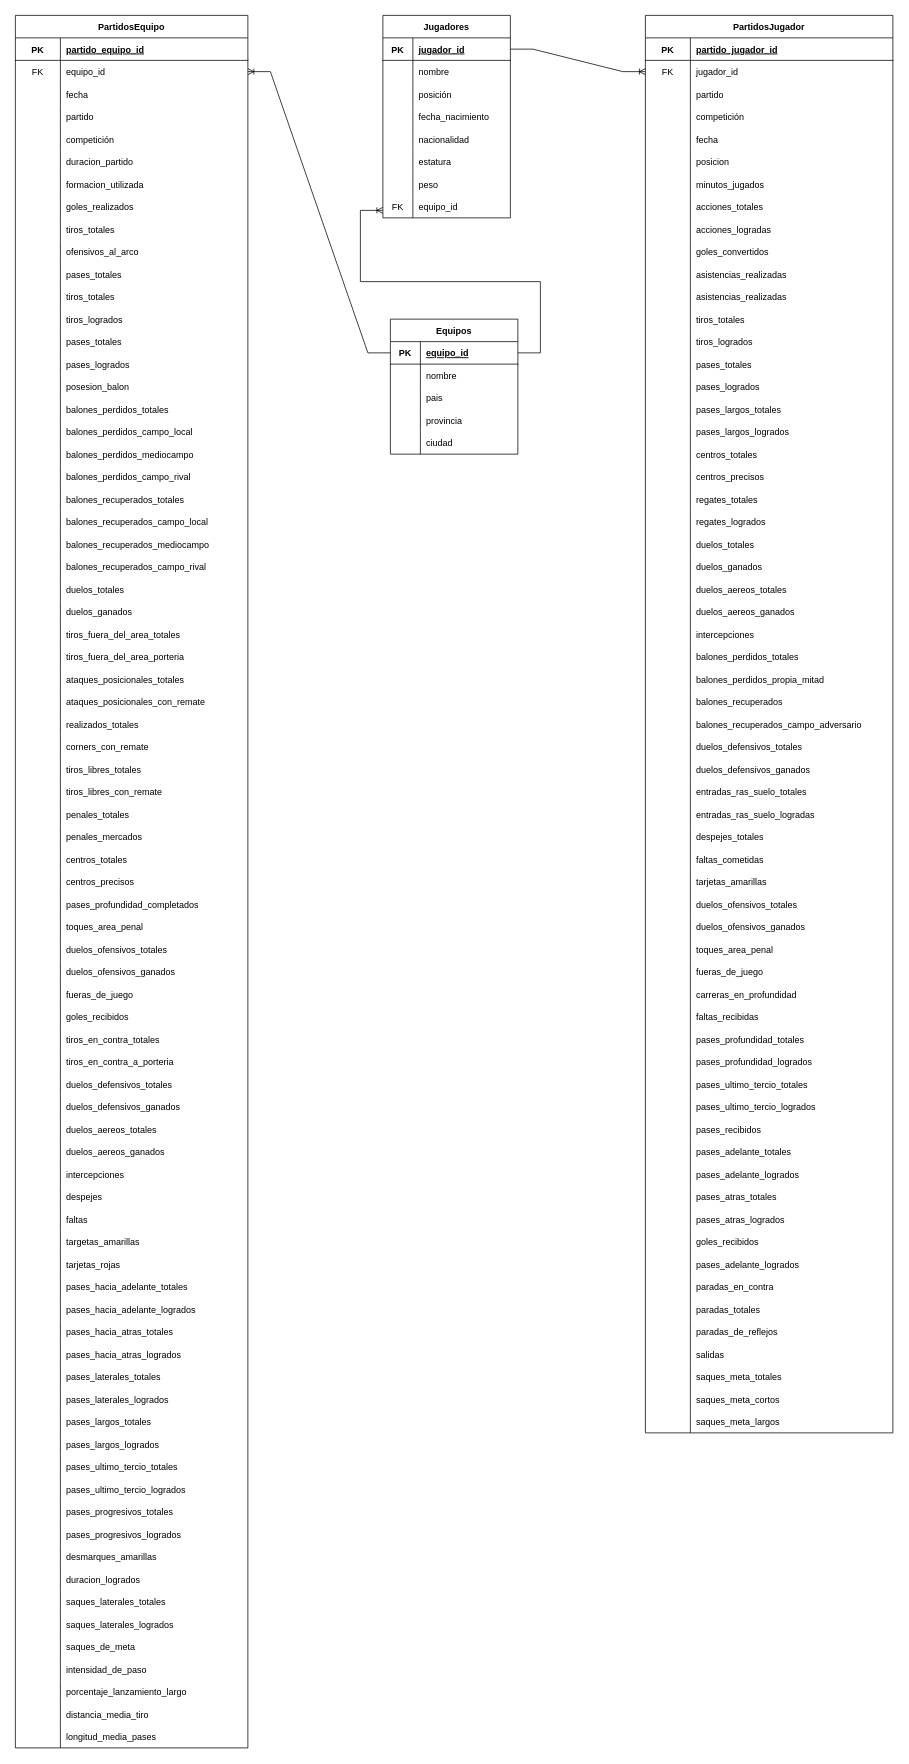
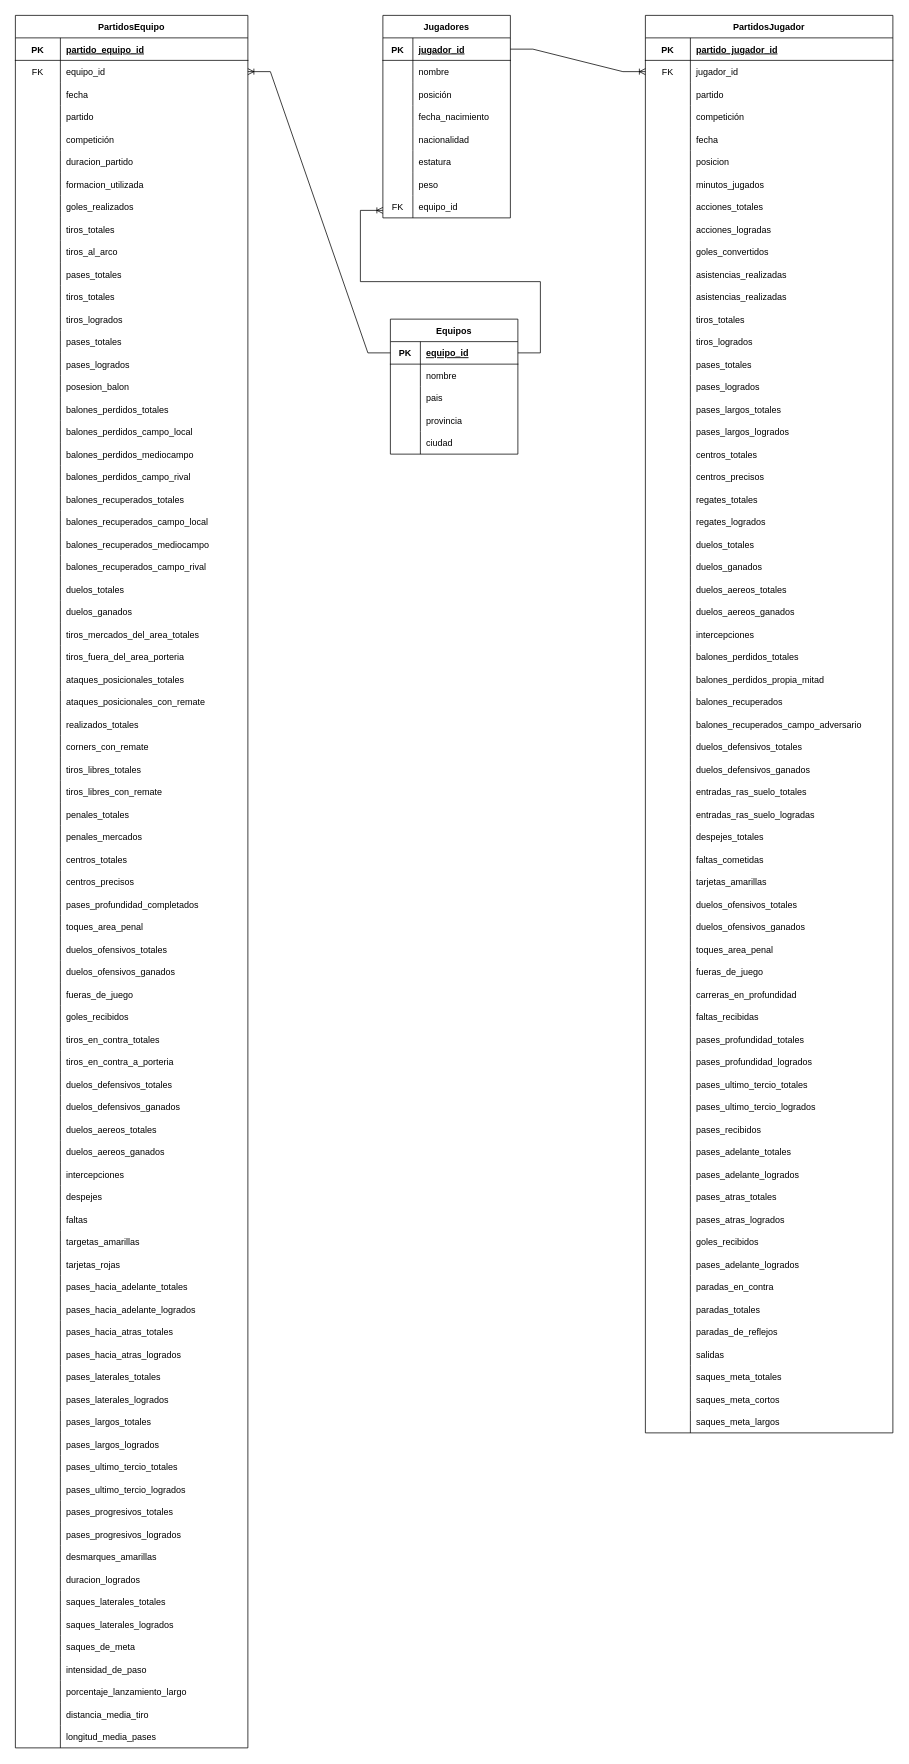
node "ofensivos_al_arco": label "ofensivos_al_arco" -> "tiros_al_arco"
node "tiros_fuera_del_area_totales": label "tiros_fuera_del_area_totales" -> "tiros_mercados_del_area_totales"
